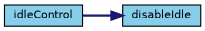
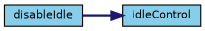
edge "idleControl" -> "disableIdle": reversed
